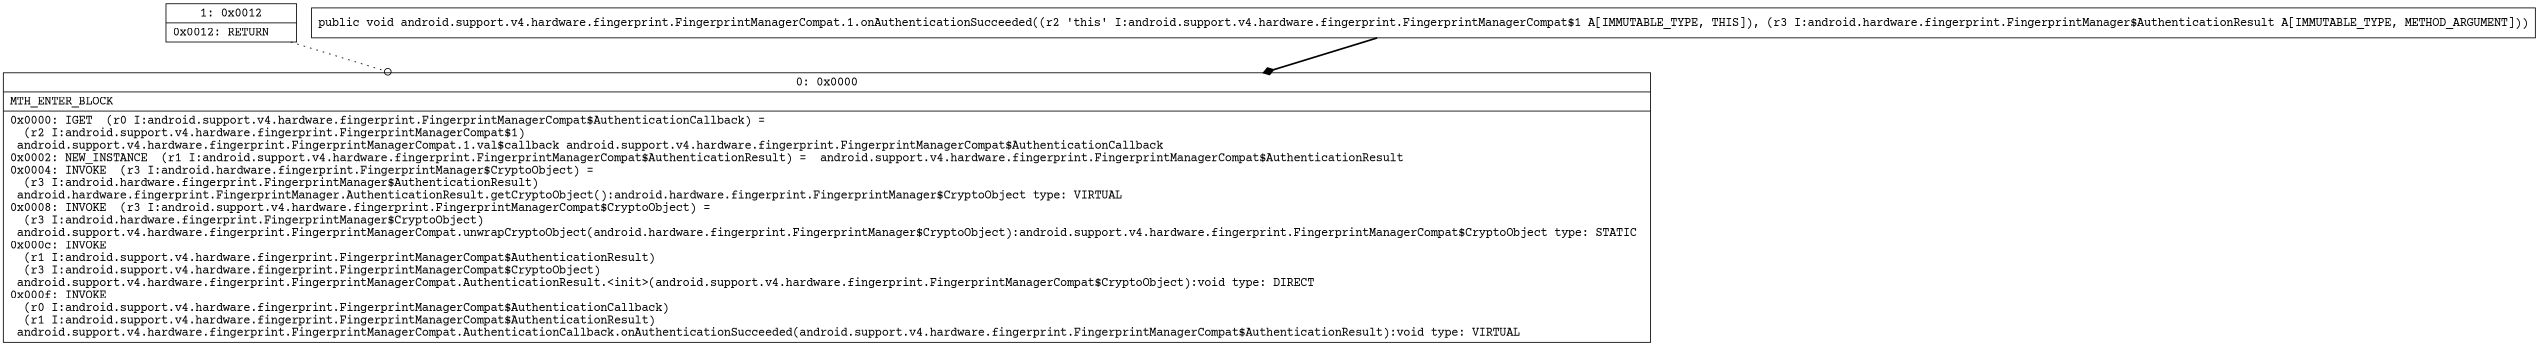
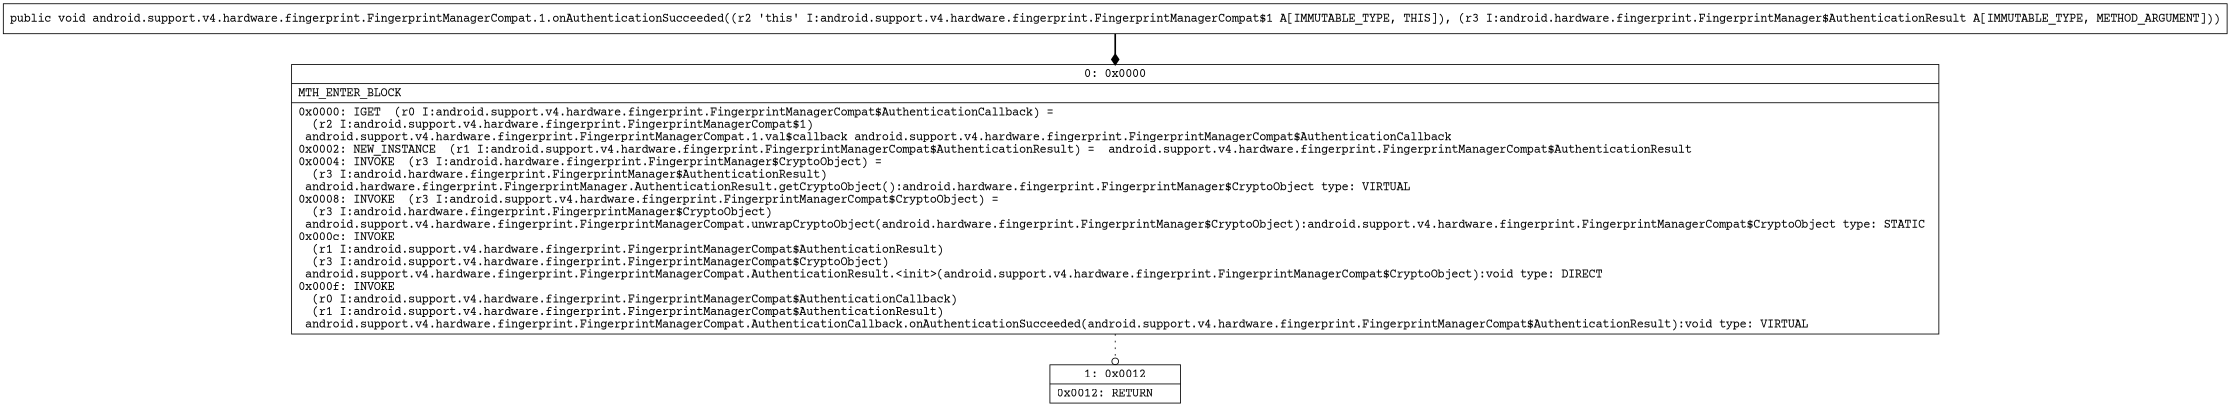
edge "1: 0x0012" -> "0: 0x0000": reversed
